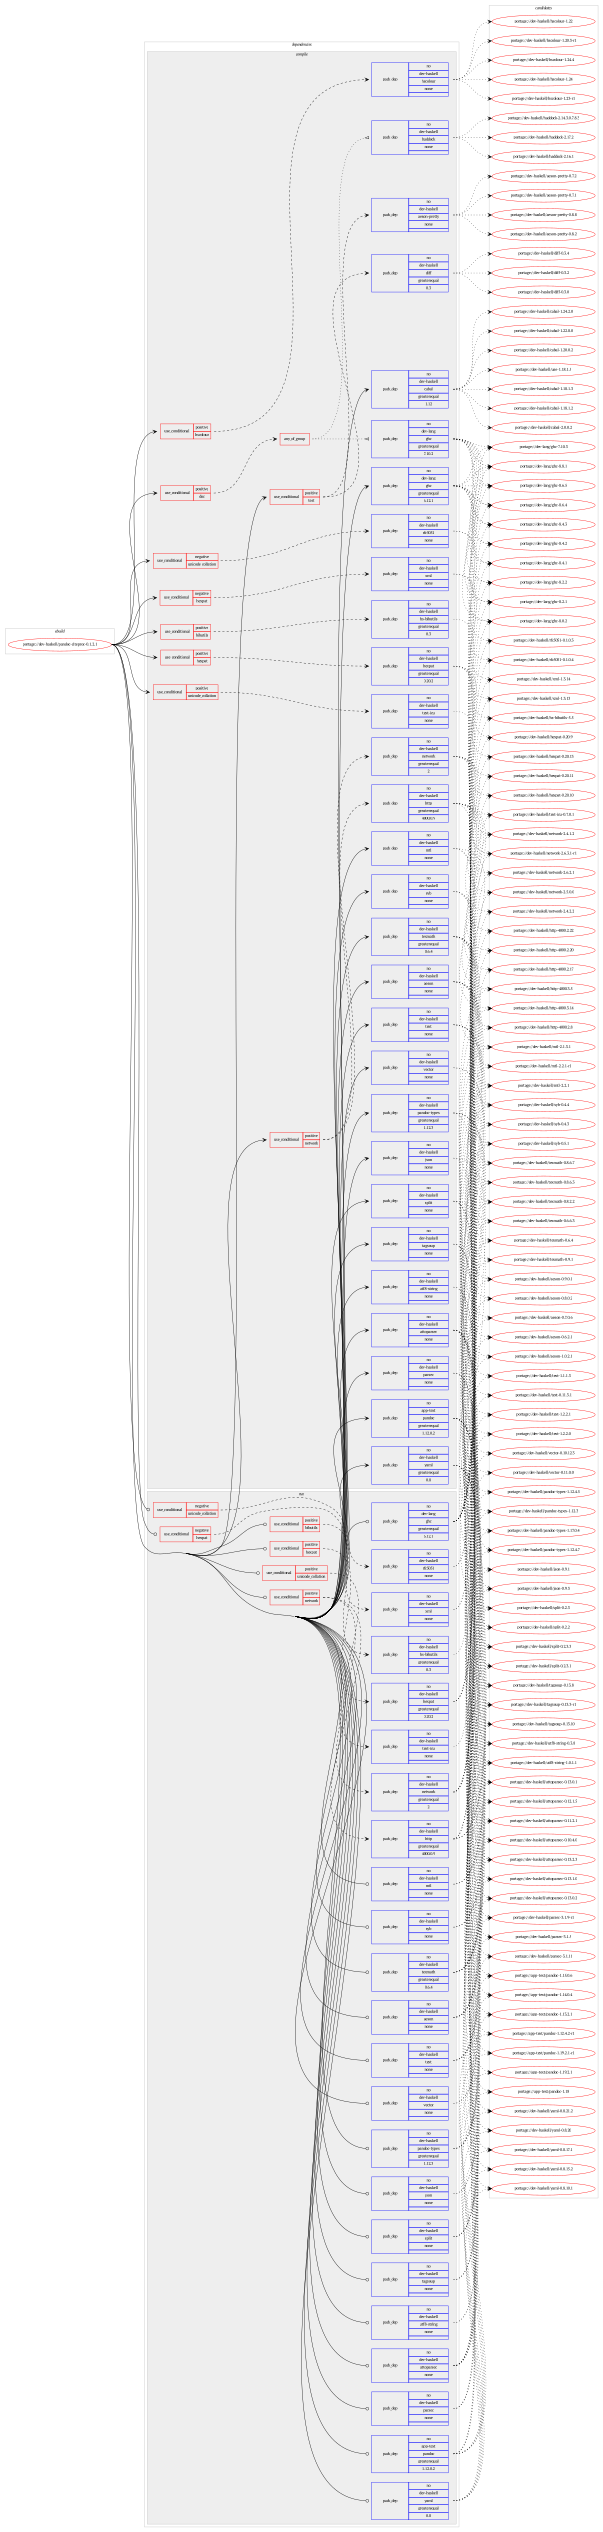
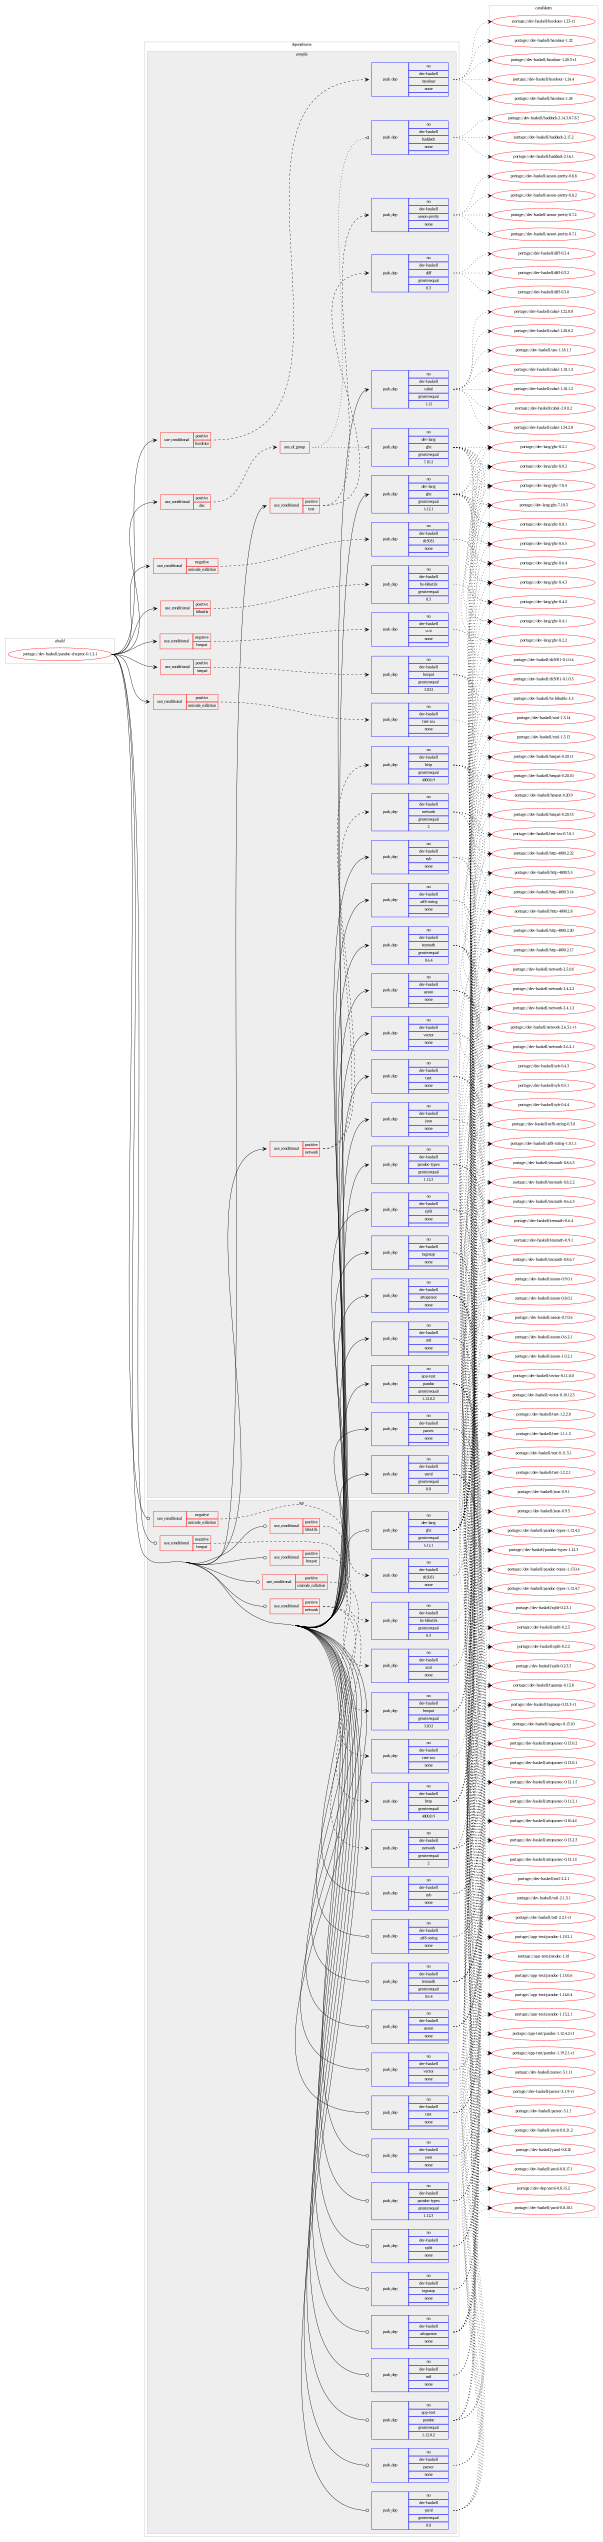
node "portage://dev-lang/ghc-7.8.4": added
node "portage://dev-haskell/yaml-0.8.15.2": label "portage://dev-haskell/yaml-0.8.15.2" -> "portage://dev-dep/yaml-0.8.15.2"
